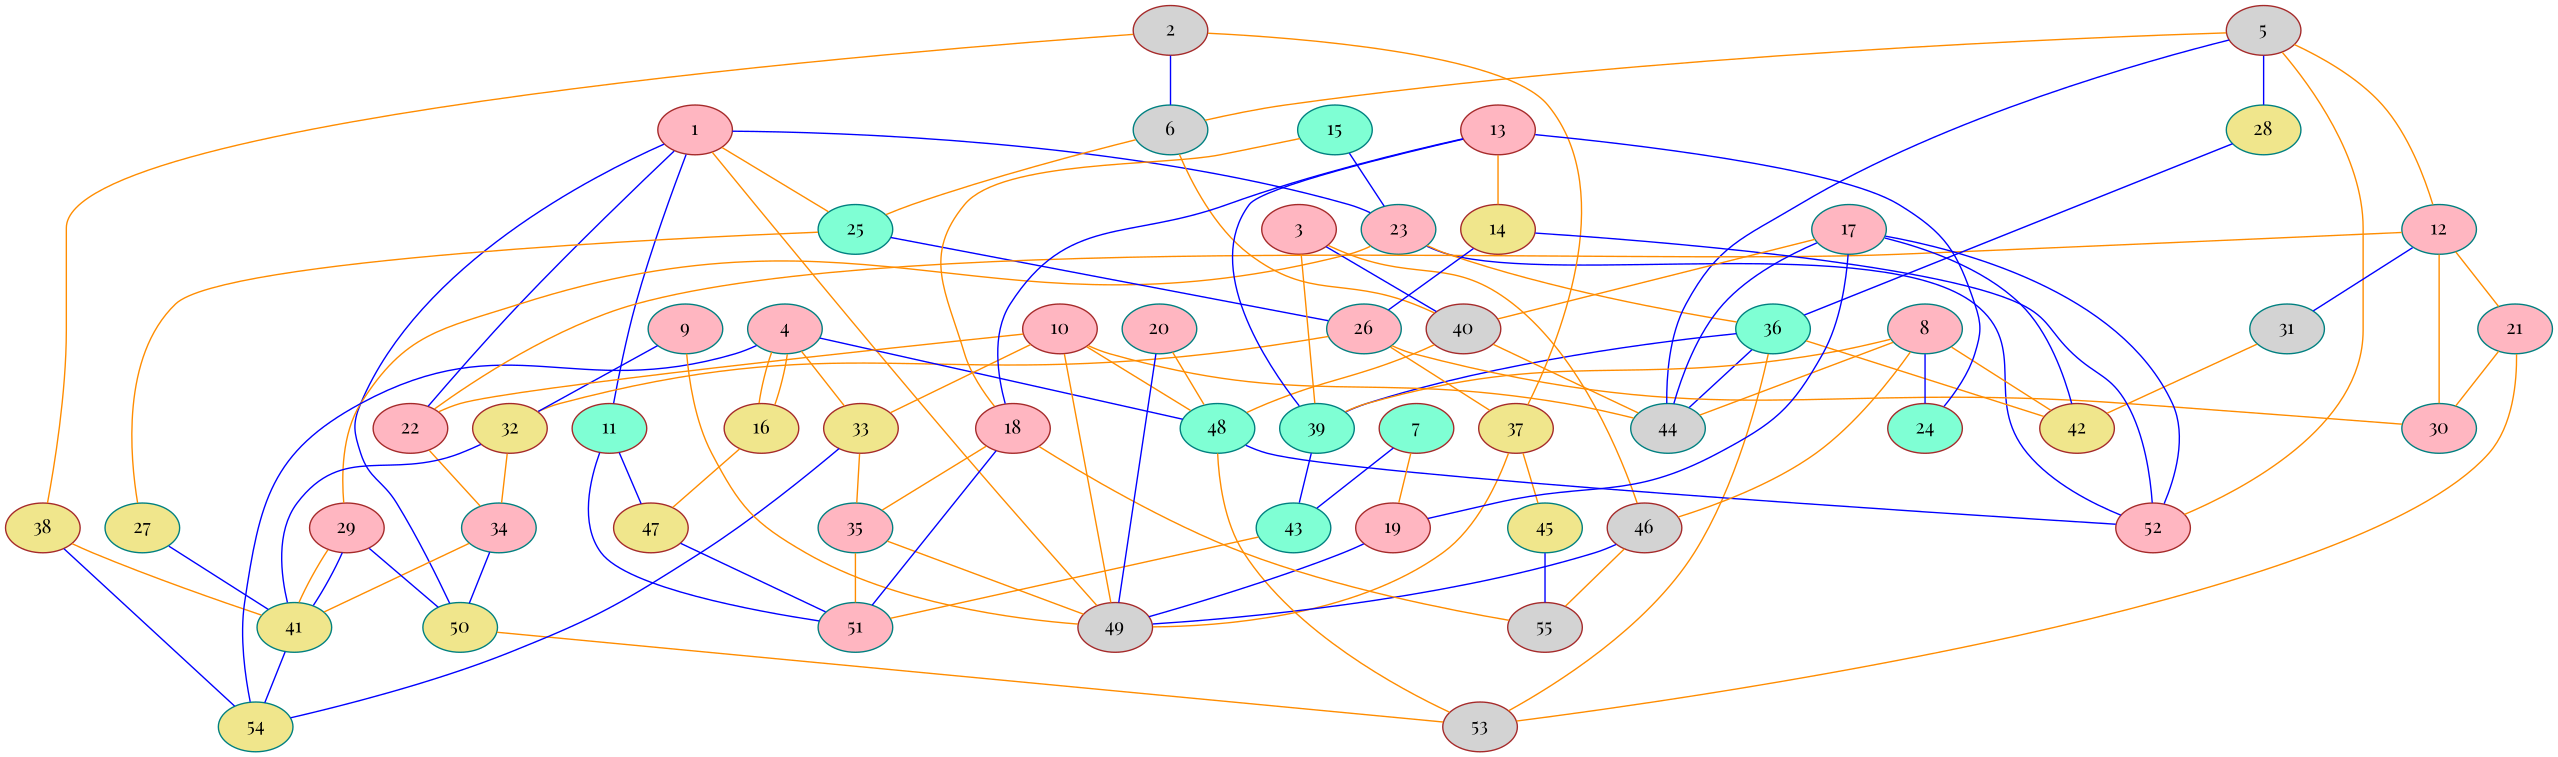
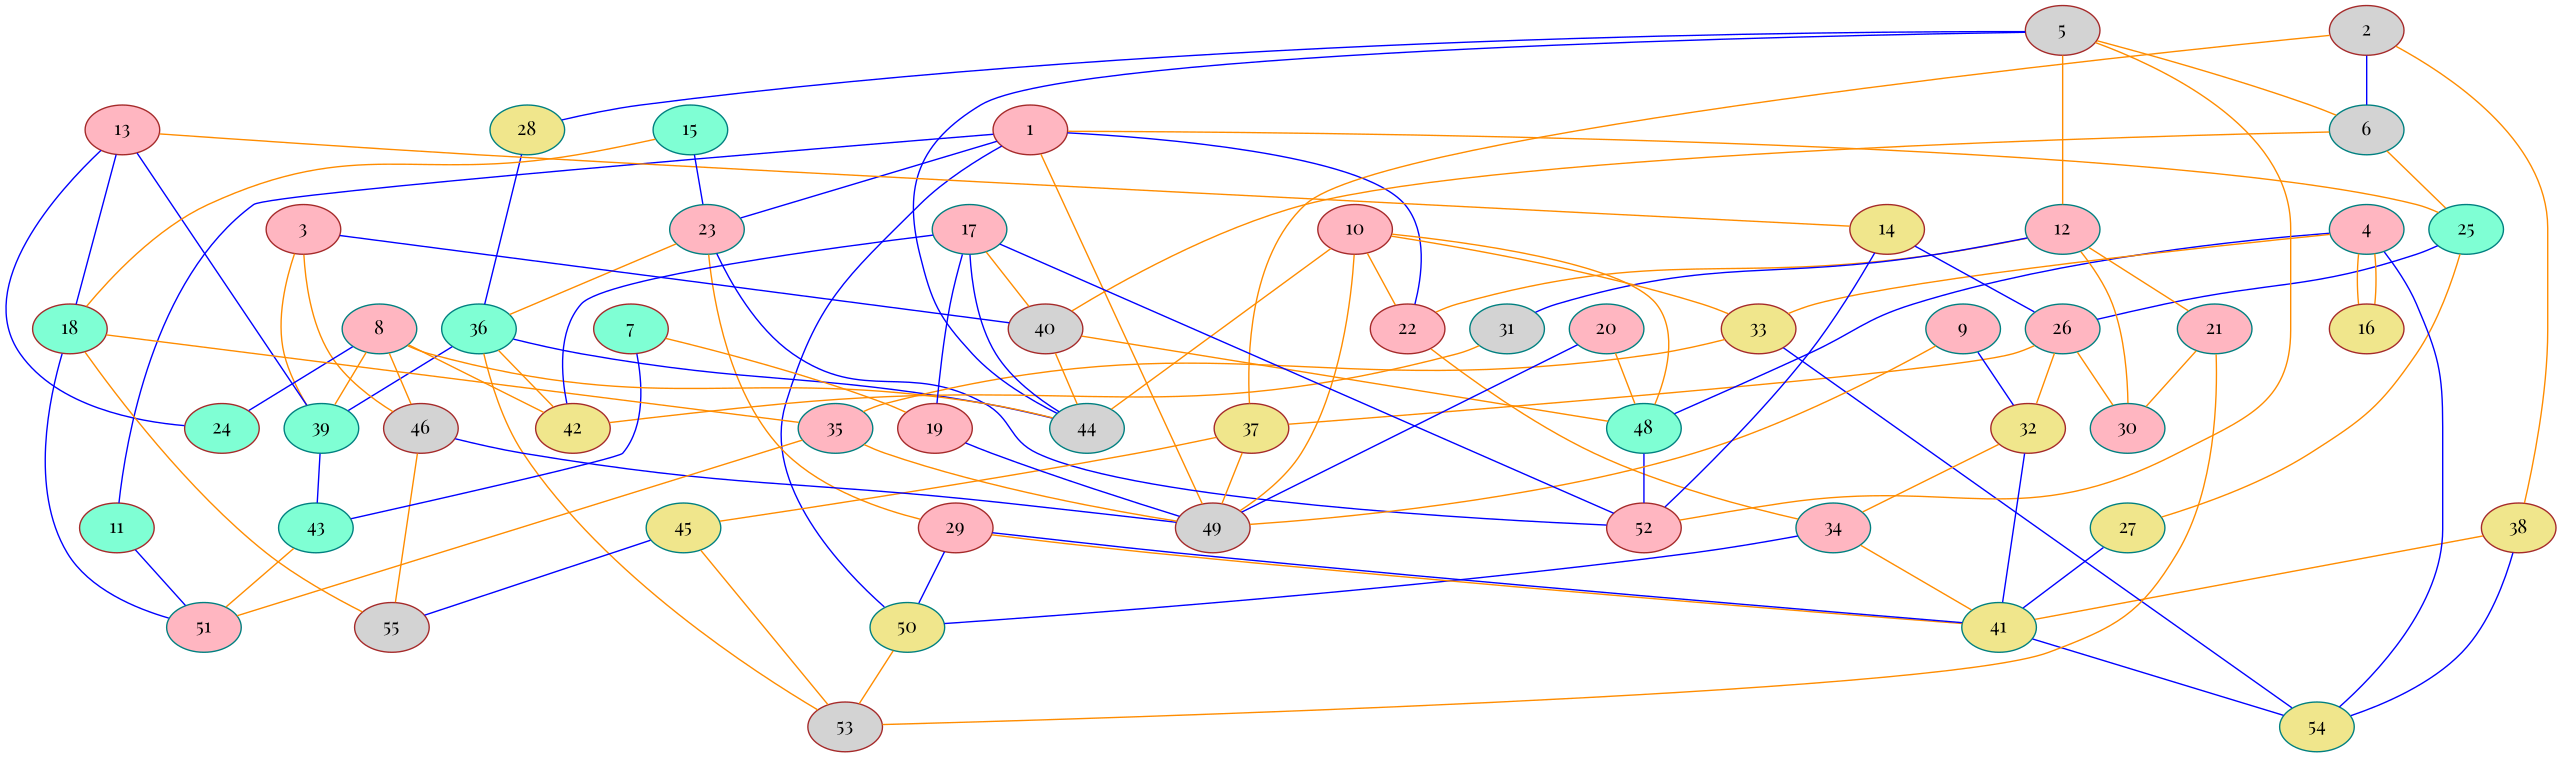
node "18": fillcolor lightpink -> aquamarine
node "47": removed
edge "48" -- "53": now "45" -- "53"
